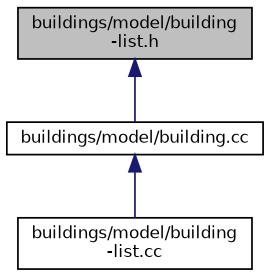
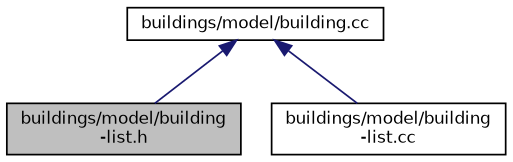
edge "buildings/model/building.cc" -> "buildings/model/building -list.h": reversed
